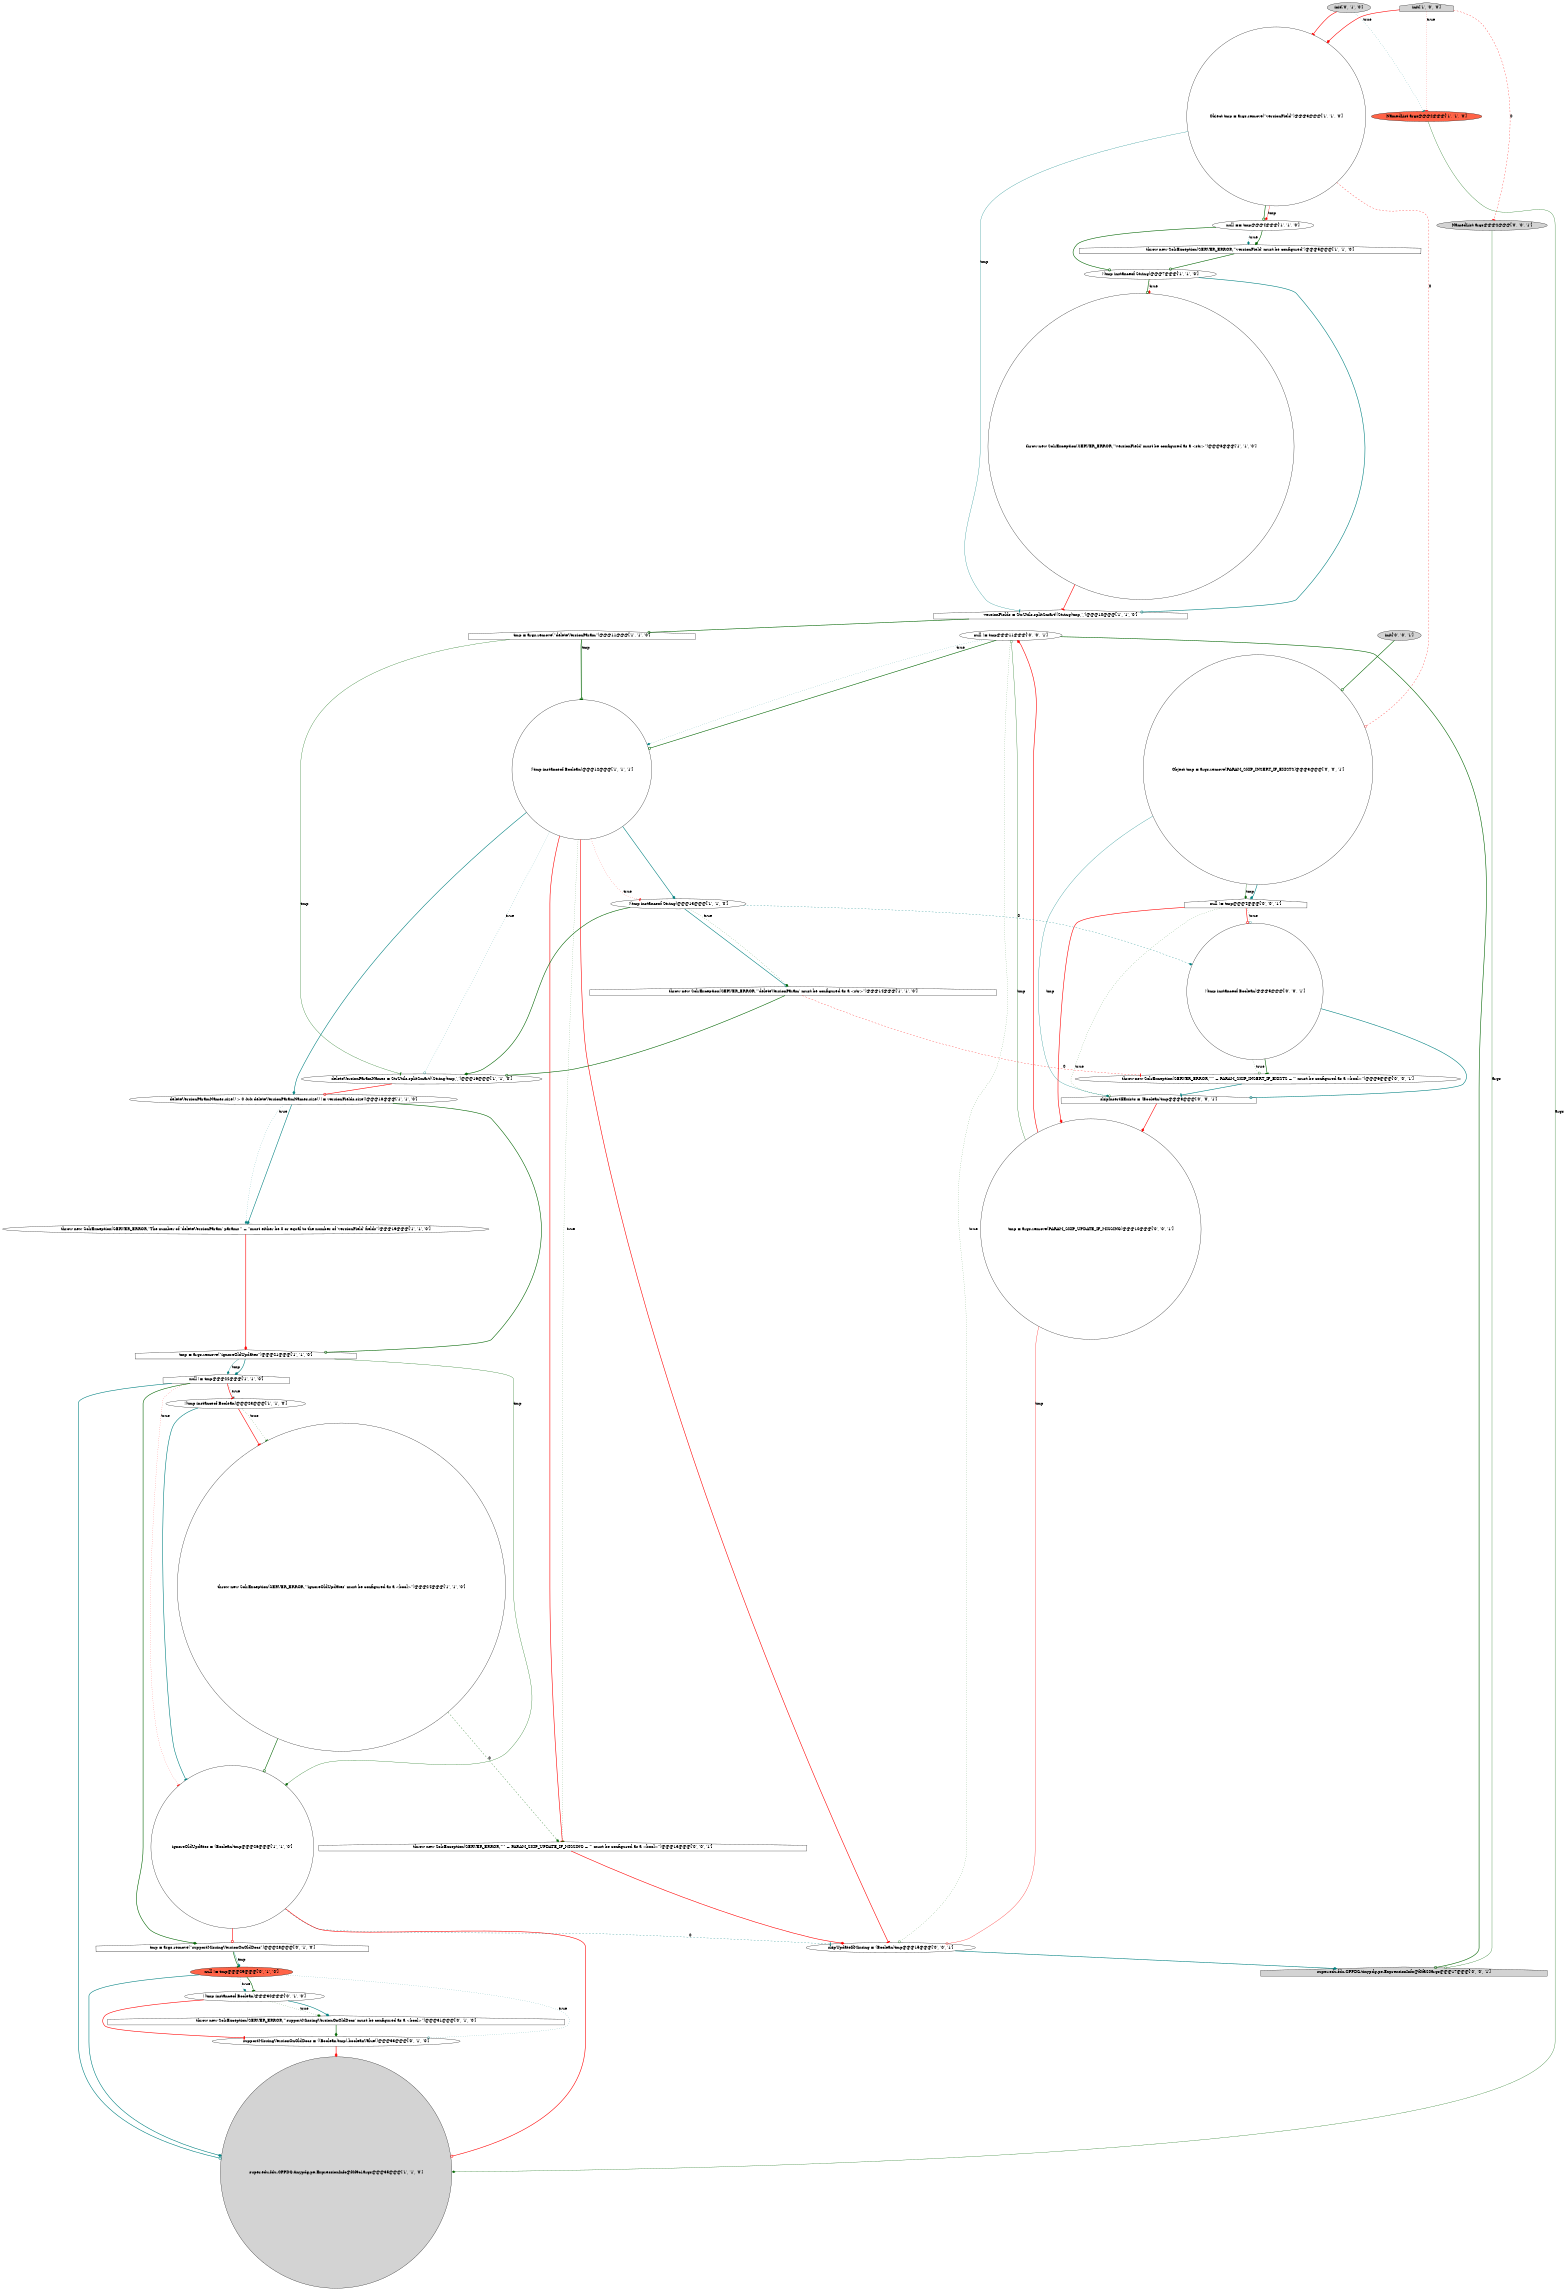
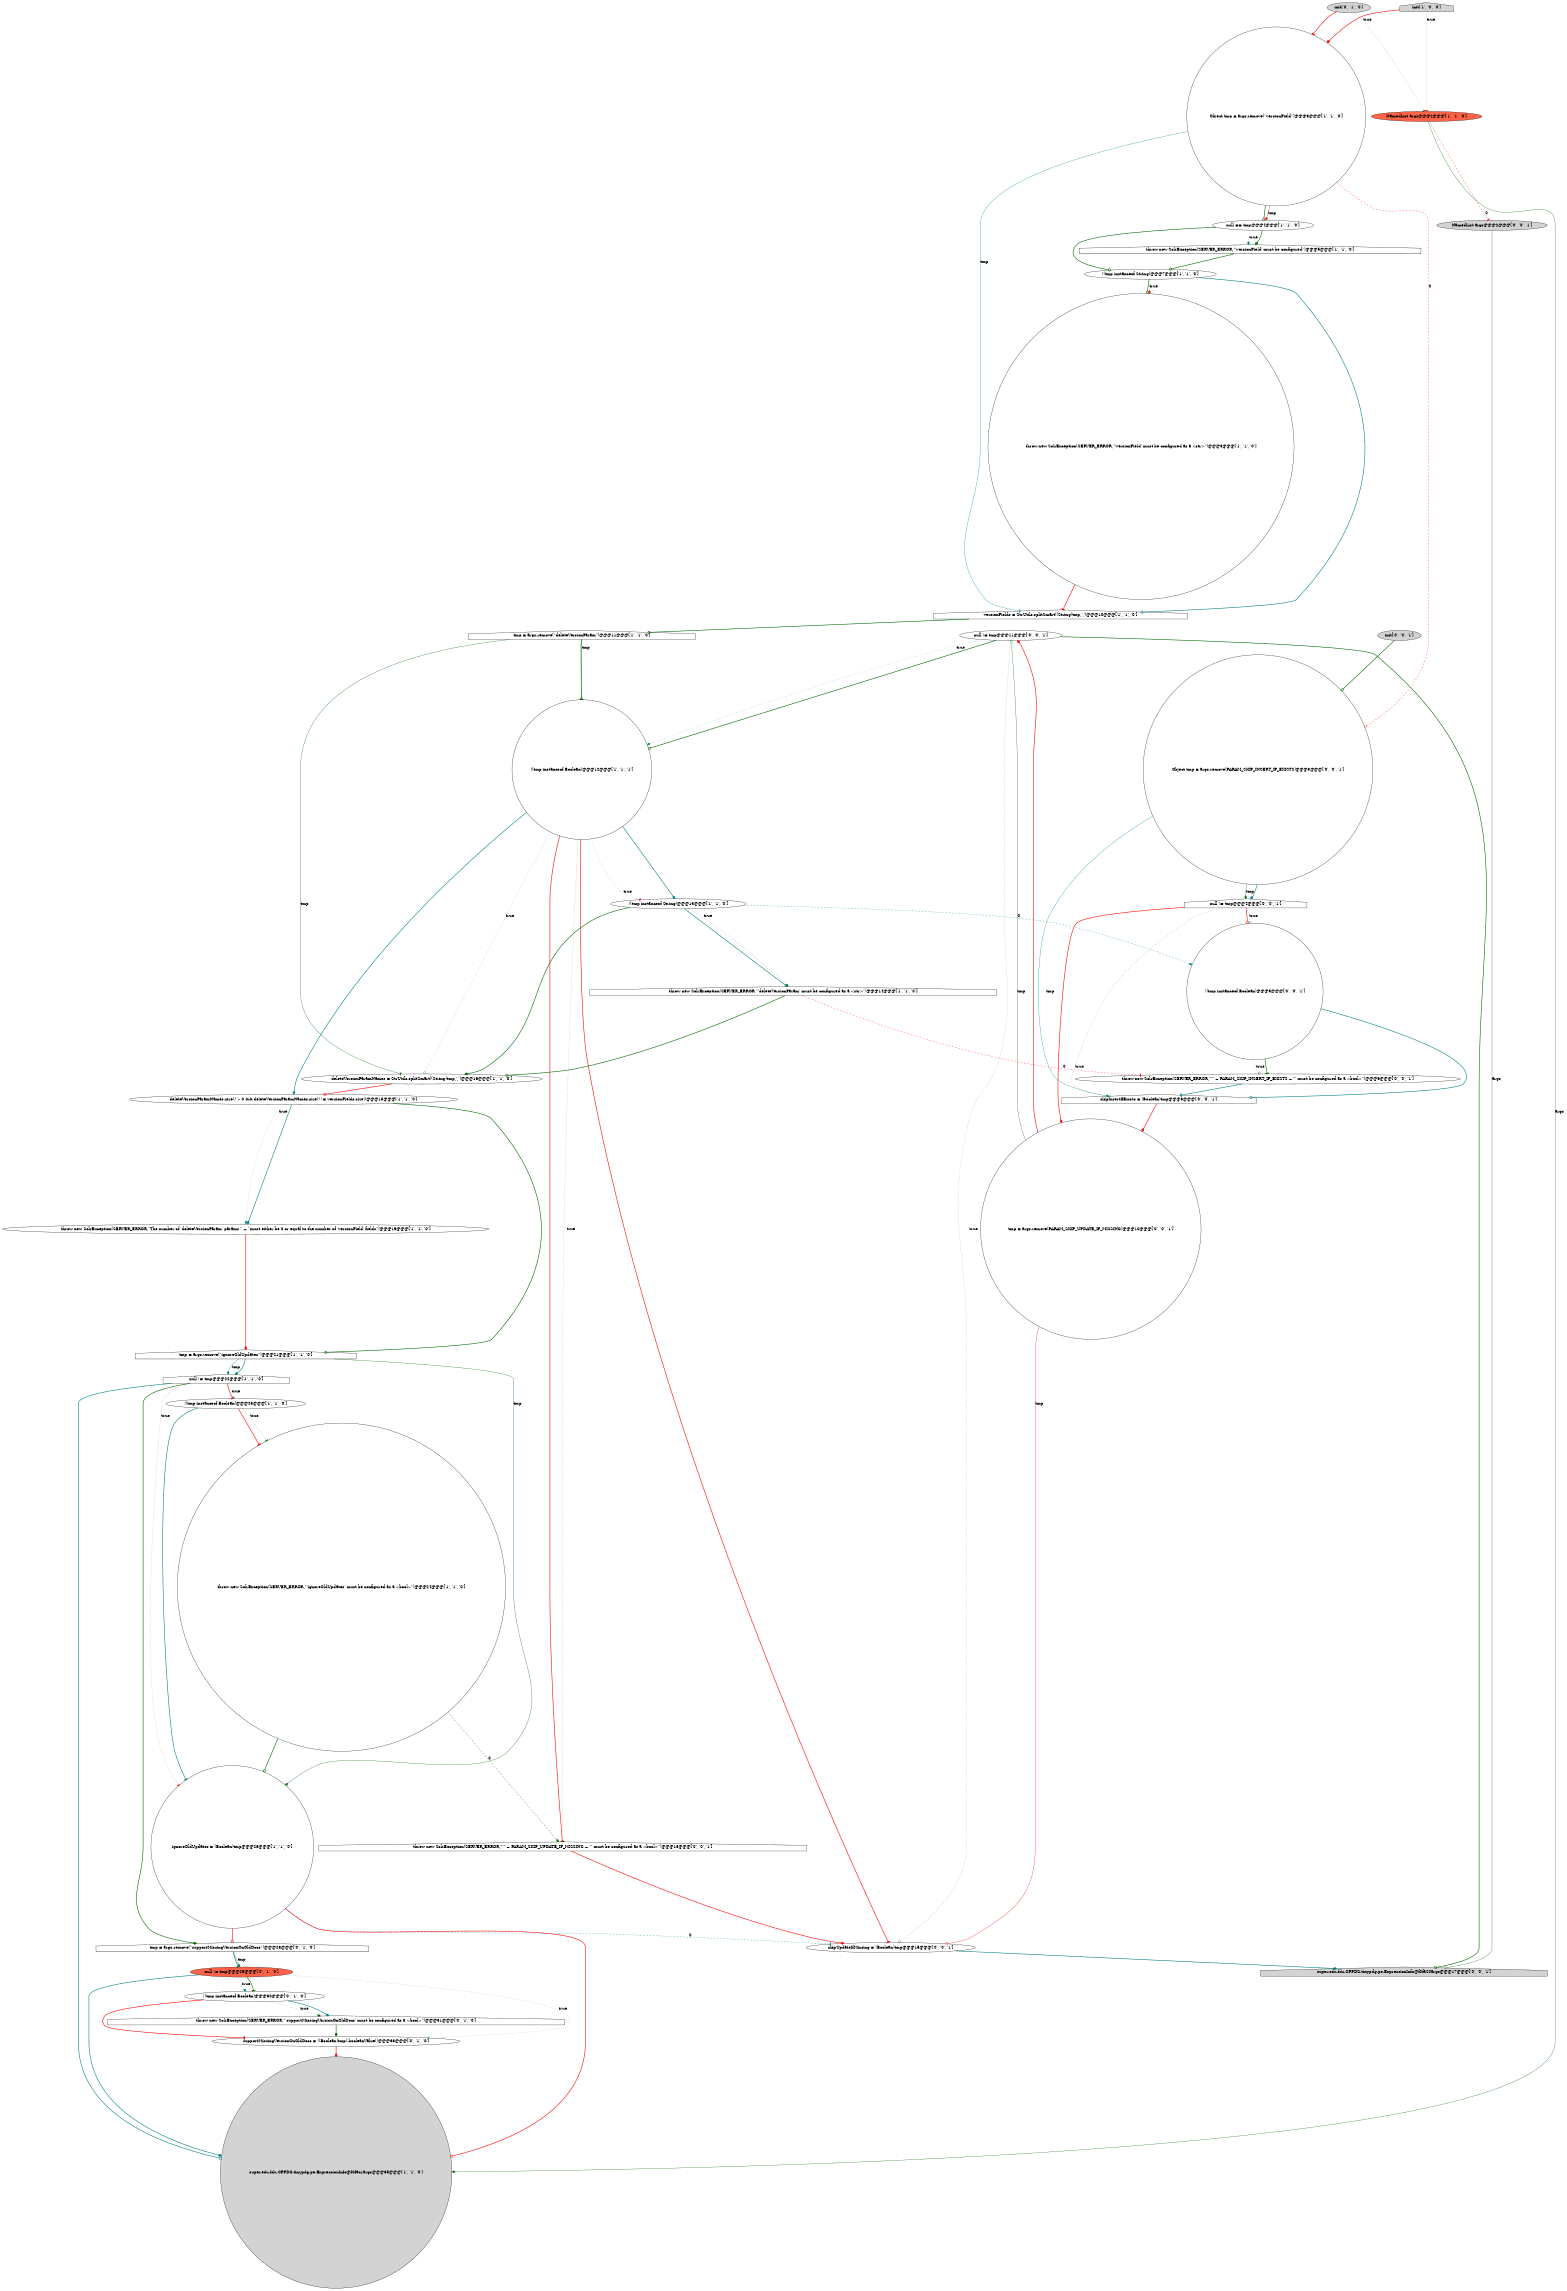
edge "init['0', '1', '0']" -> "NamedList args@@@2@@@['1', '1', '0']": color teal -> darkgreen
edge "init['1', '0', '0']" -> "NamedList args@@@2@@@['0', '0', '1']": now "NamedList args@@@2@@@['1', '1', '0']" -> "NamedList args@@@2@@@['0', '0', '1']"
